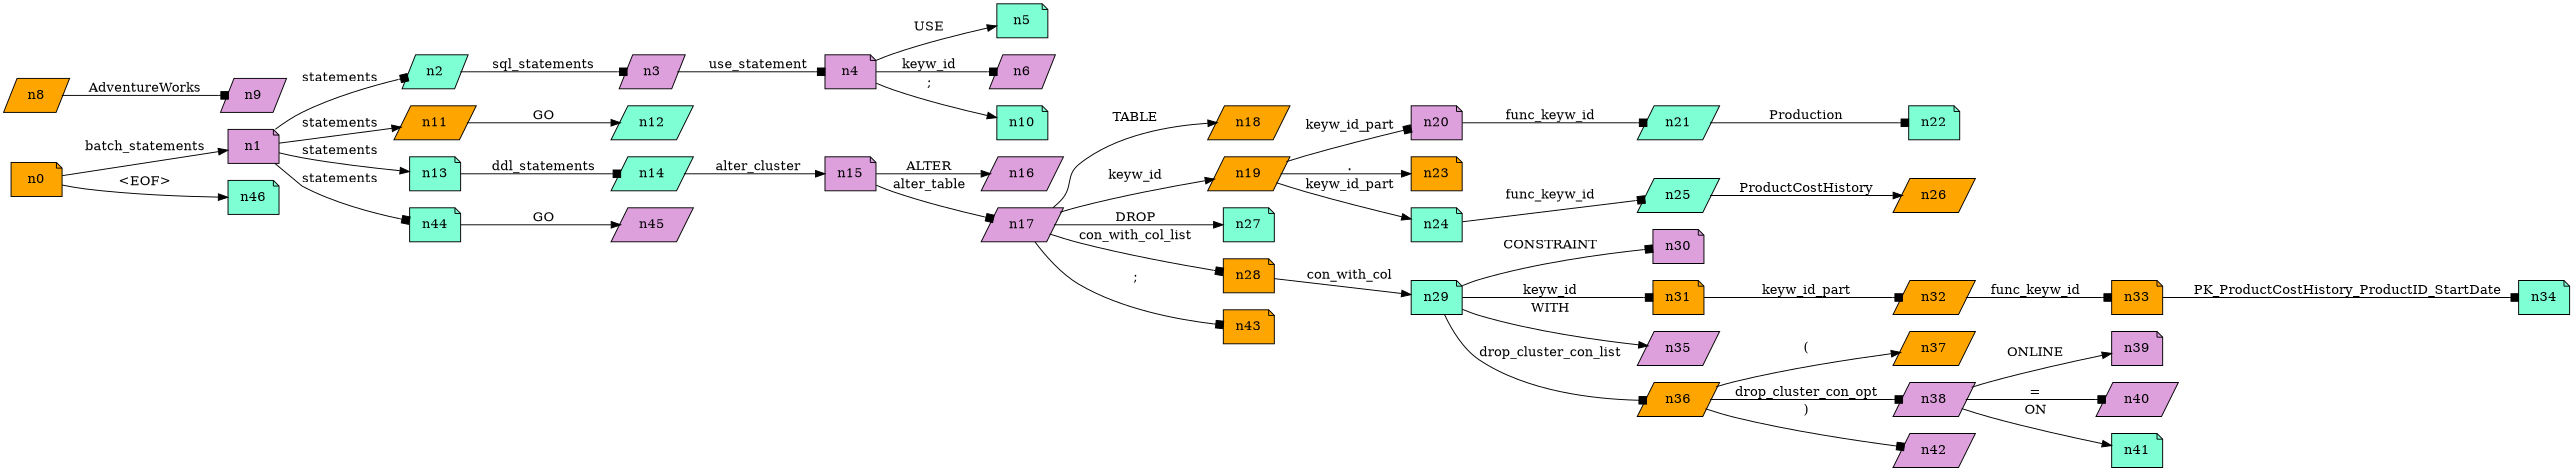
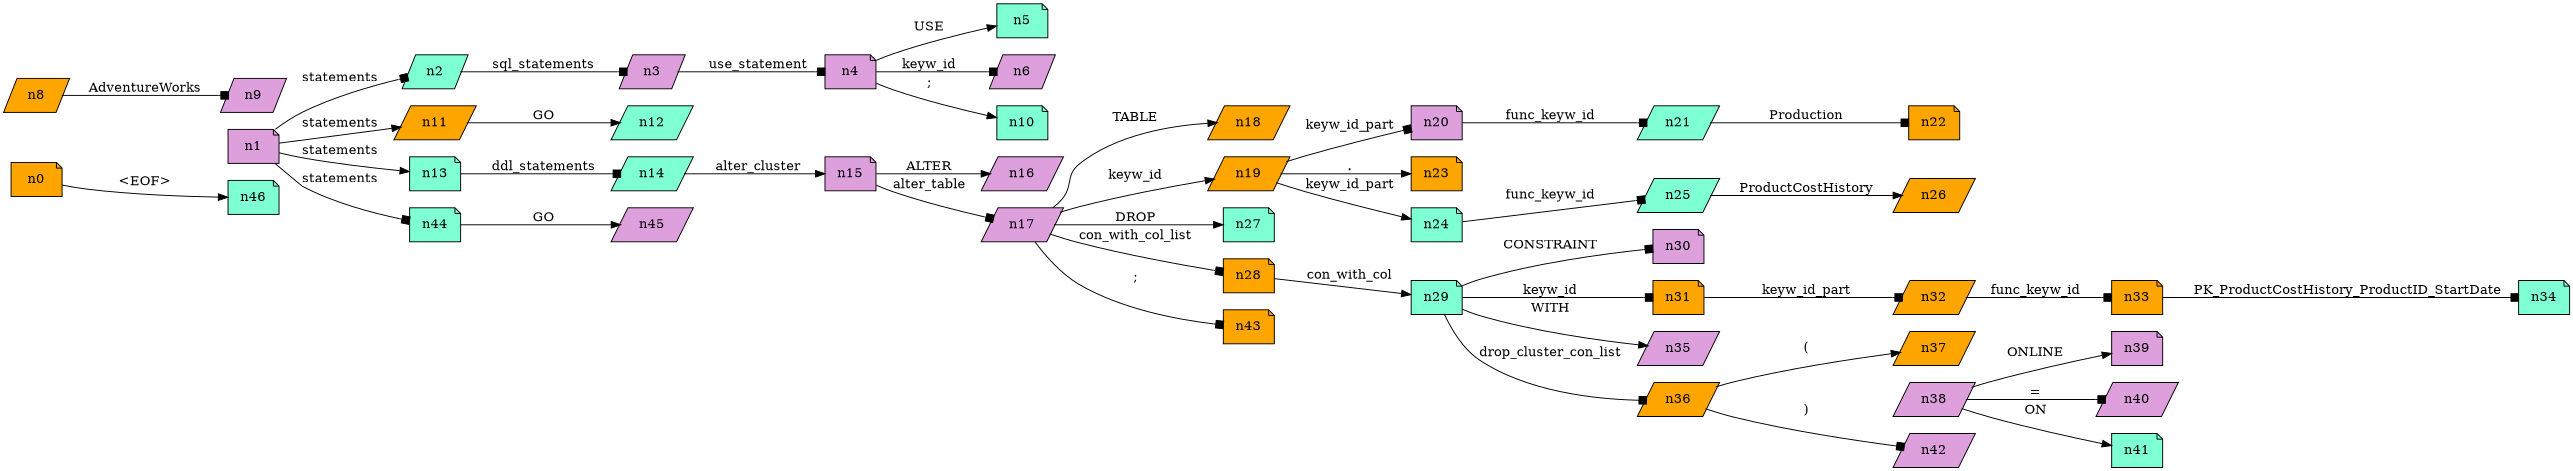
node "n22": fillcolor aquamarine -> orange
edge "n0" -> "n1": removed, label "batch_statements"
edge "n36" -> "n38": removed, label "drop_cluster_con_opt"
